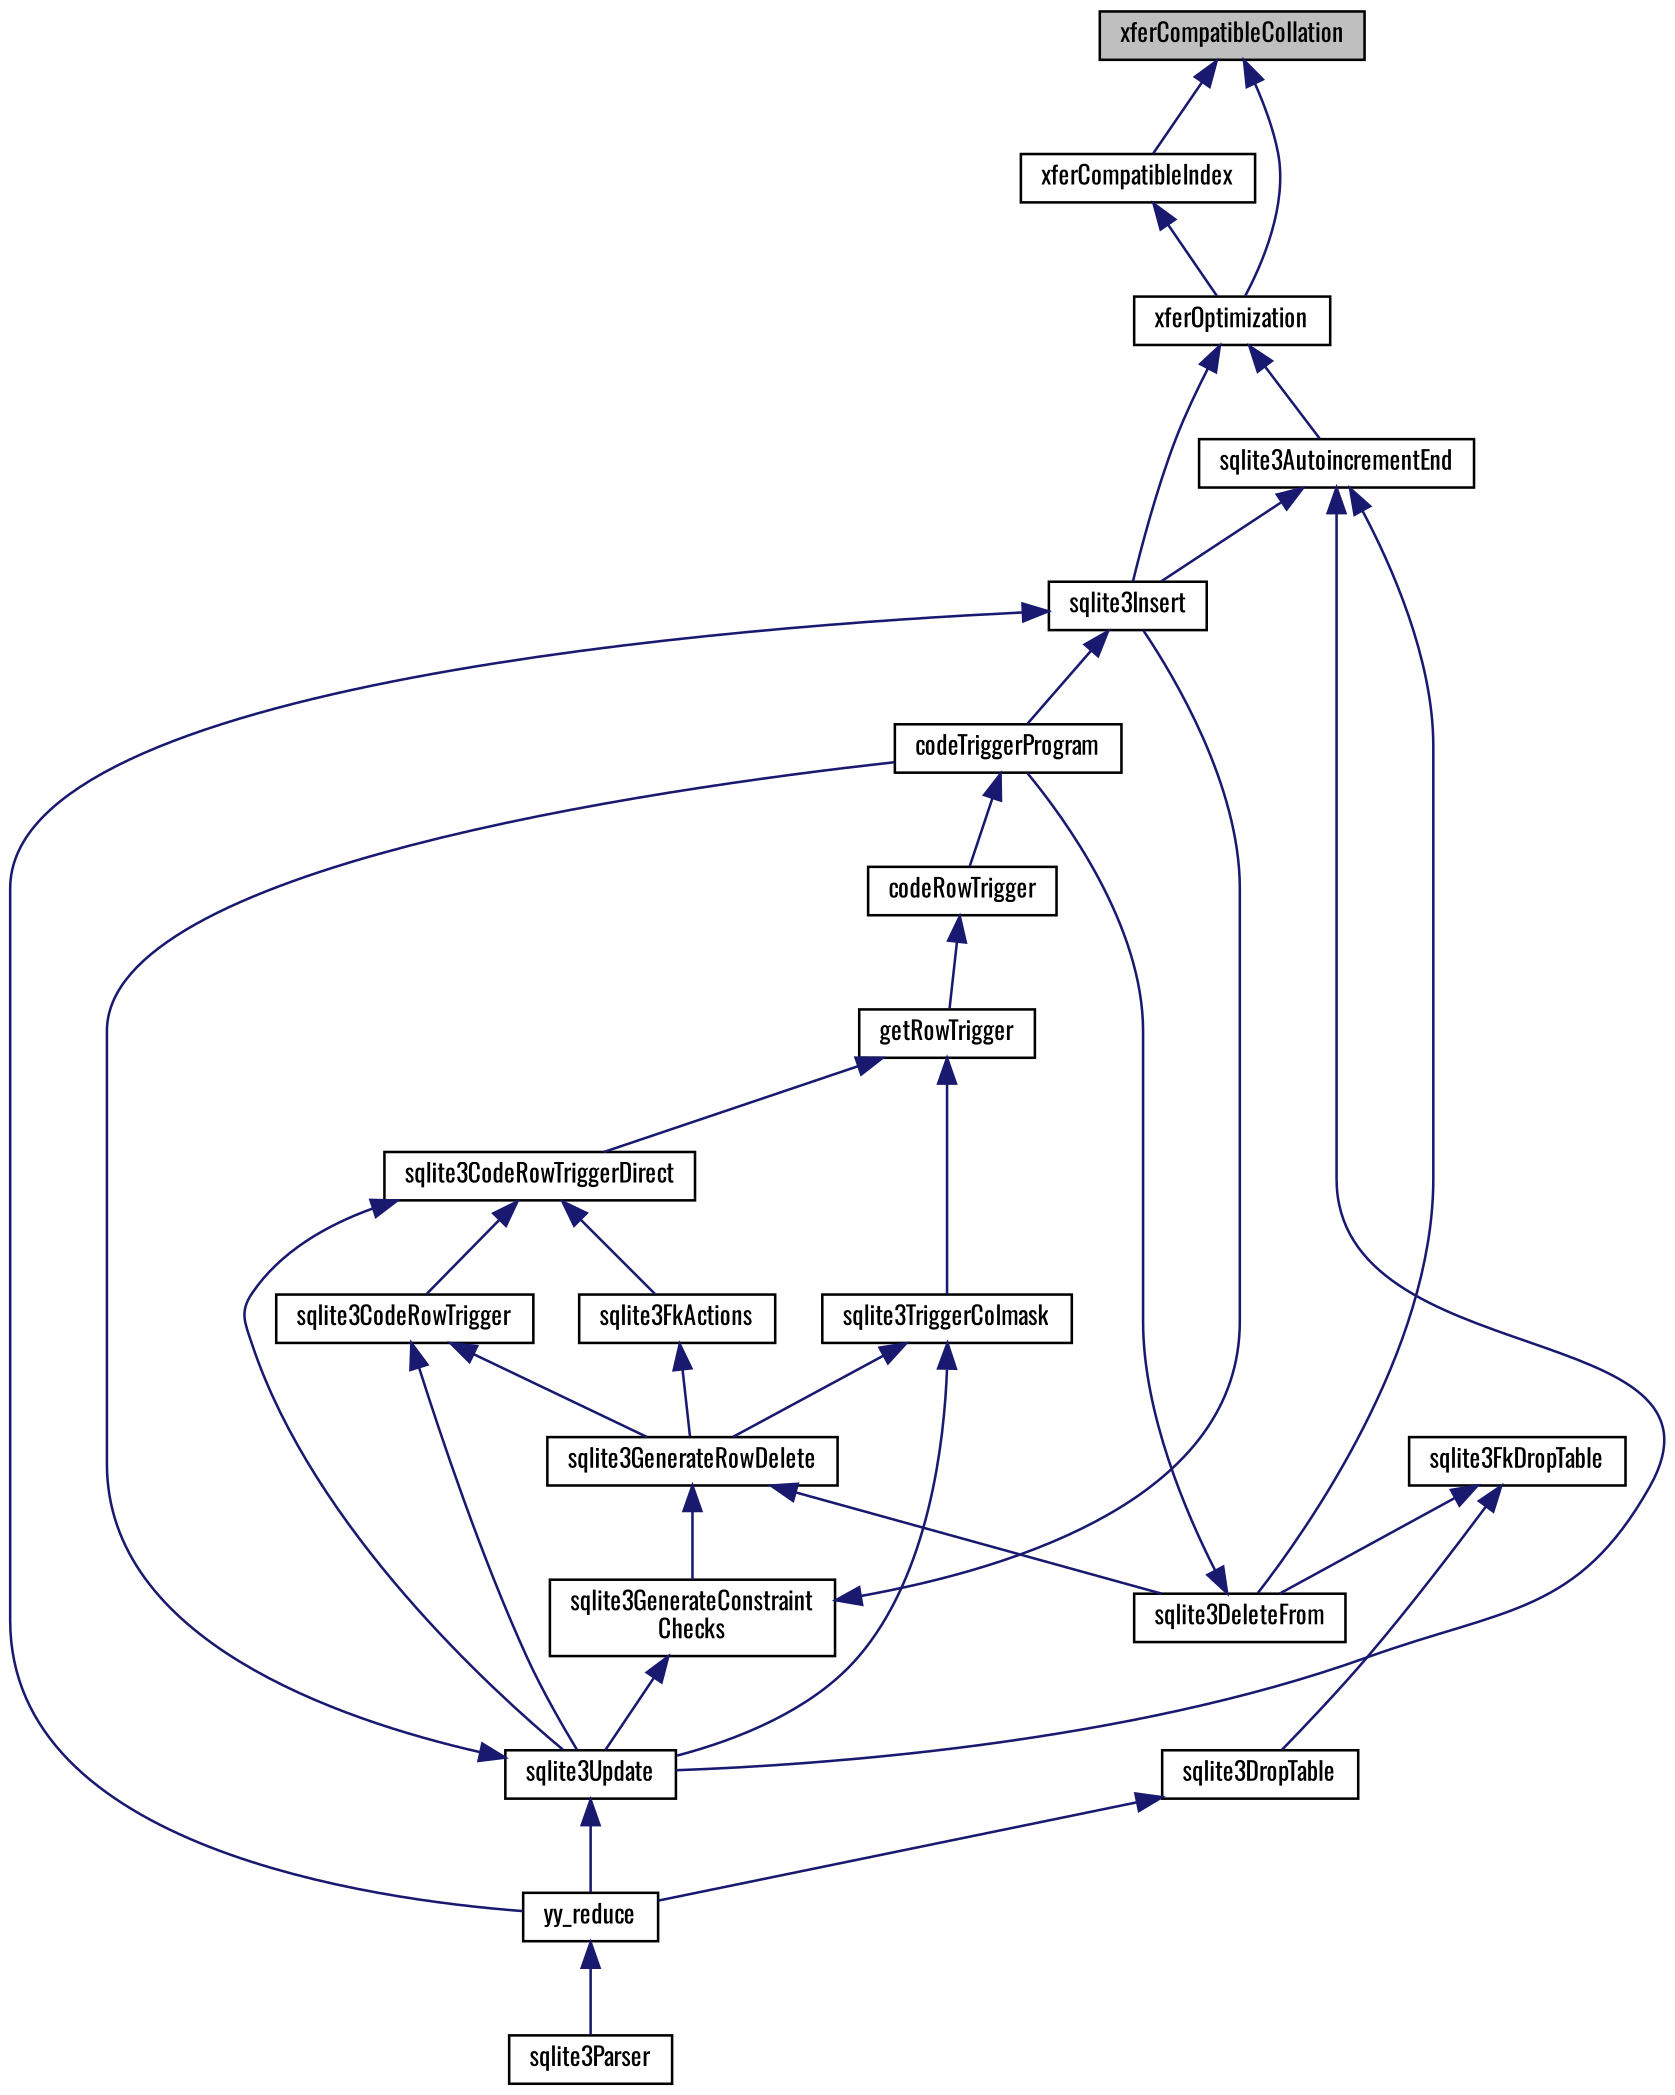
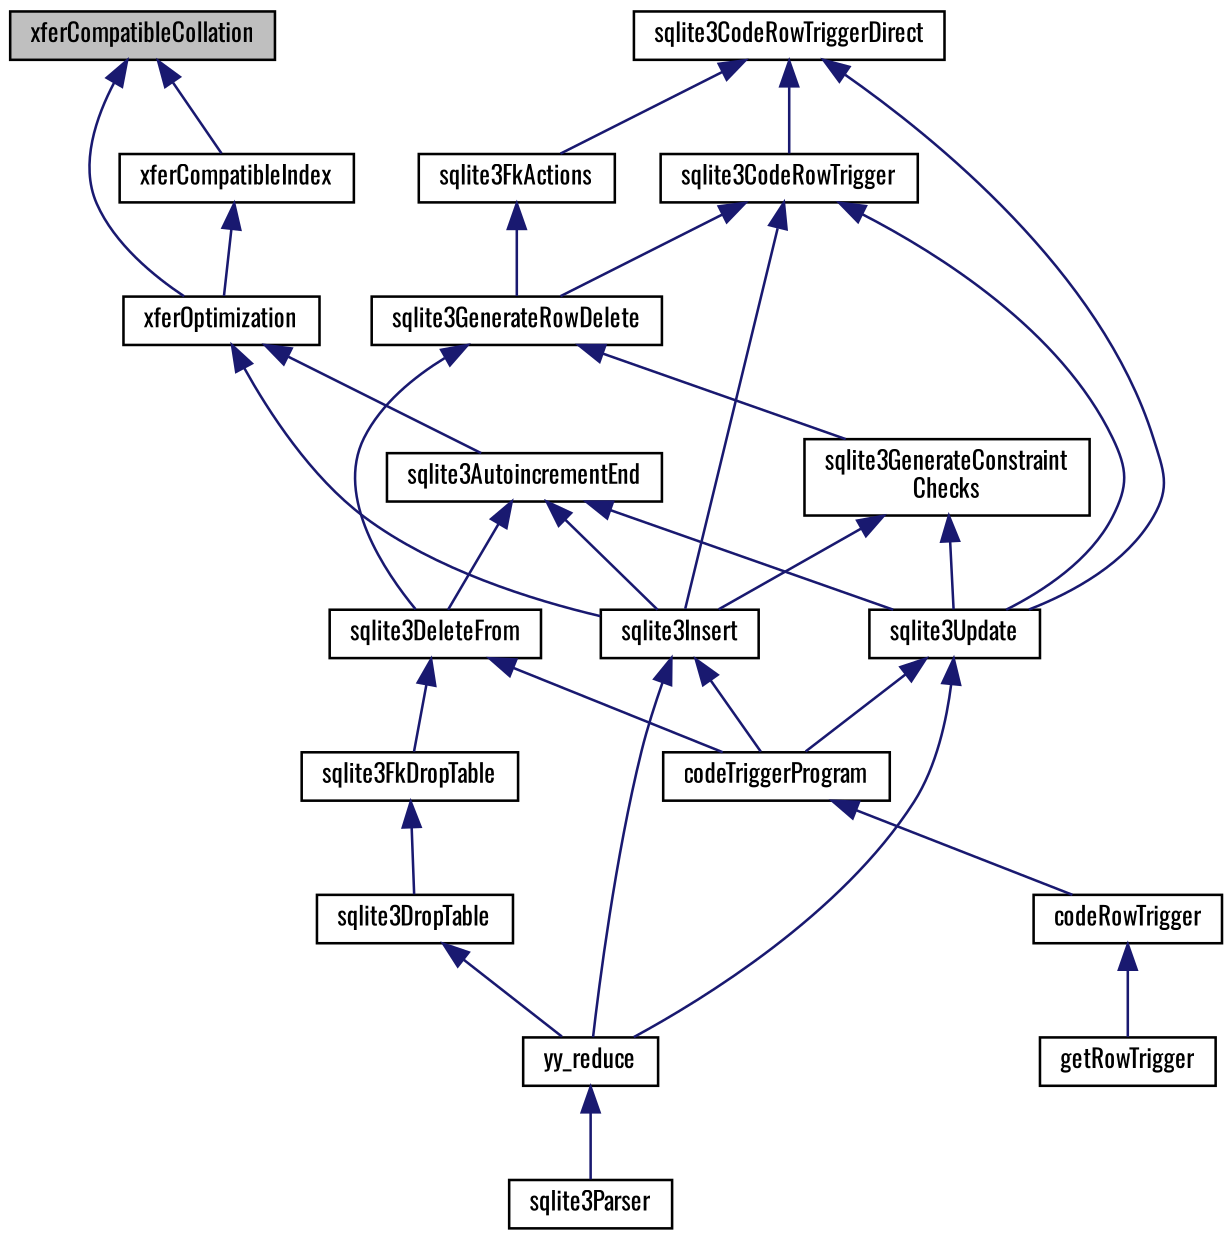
edge "sqlite3Insert" -> "sqlite3CodeRowTrigger": added
edge "sqlite3CodeRowTriggerDirect" -> "getRowTrigger": removed
node "sqlite3TriggerColmask": removed
edge "sqlite3DeleteFrom" -> "sqlite3FkDropTable": reversed
